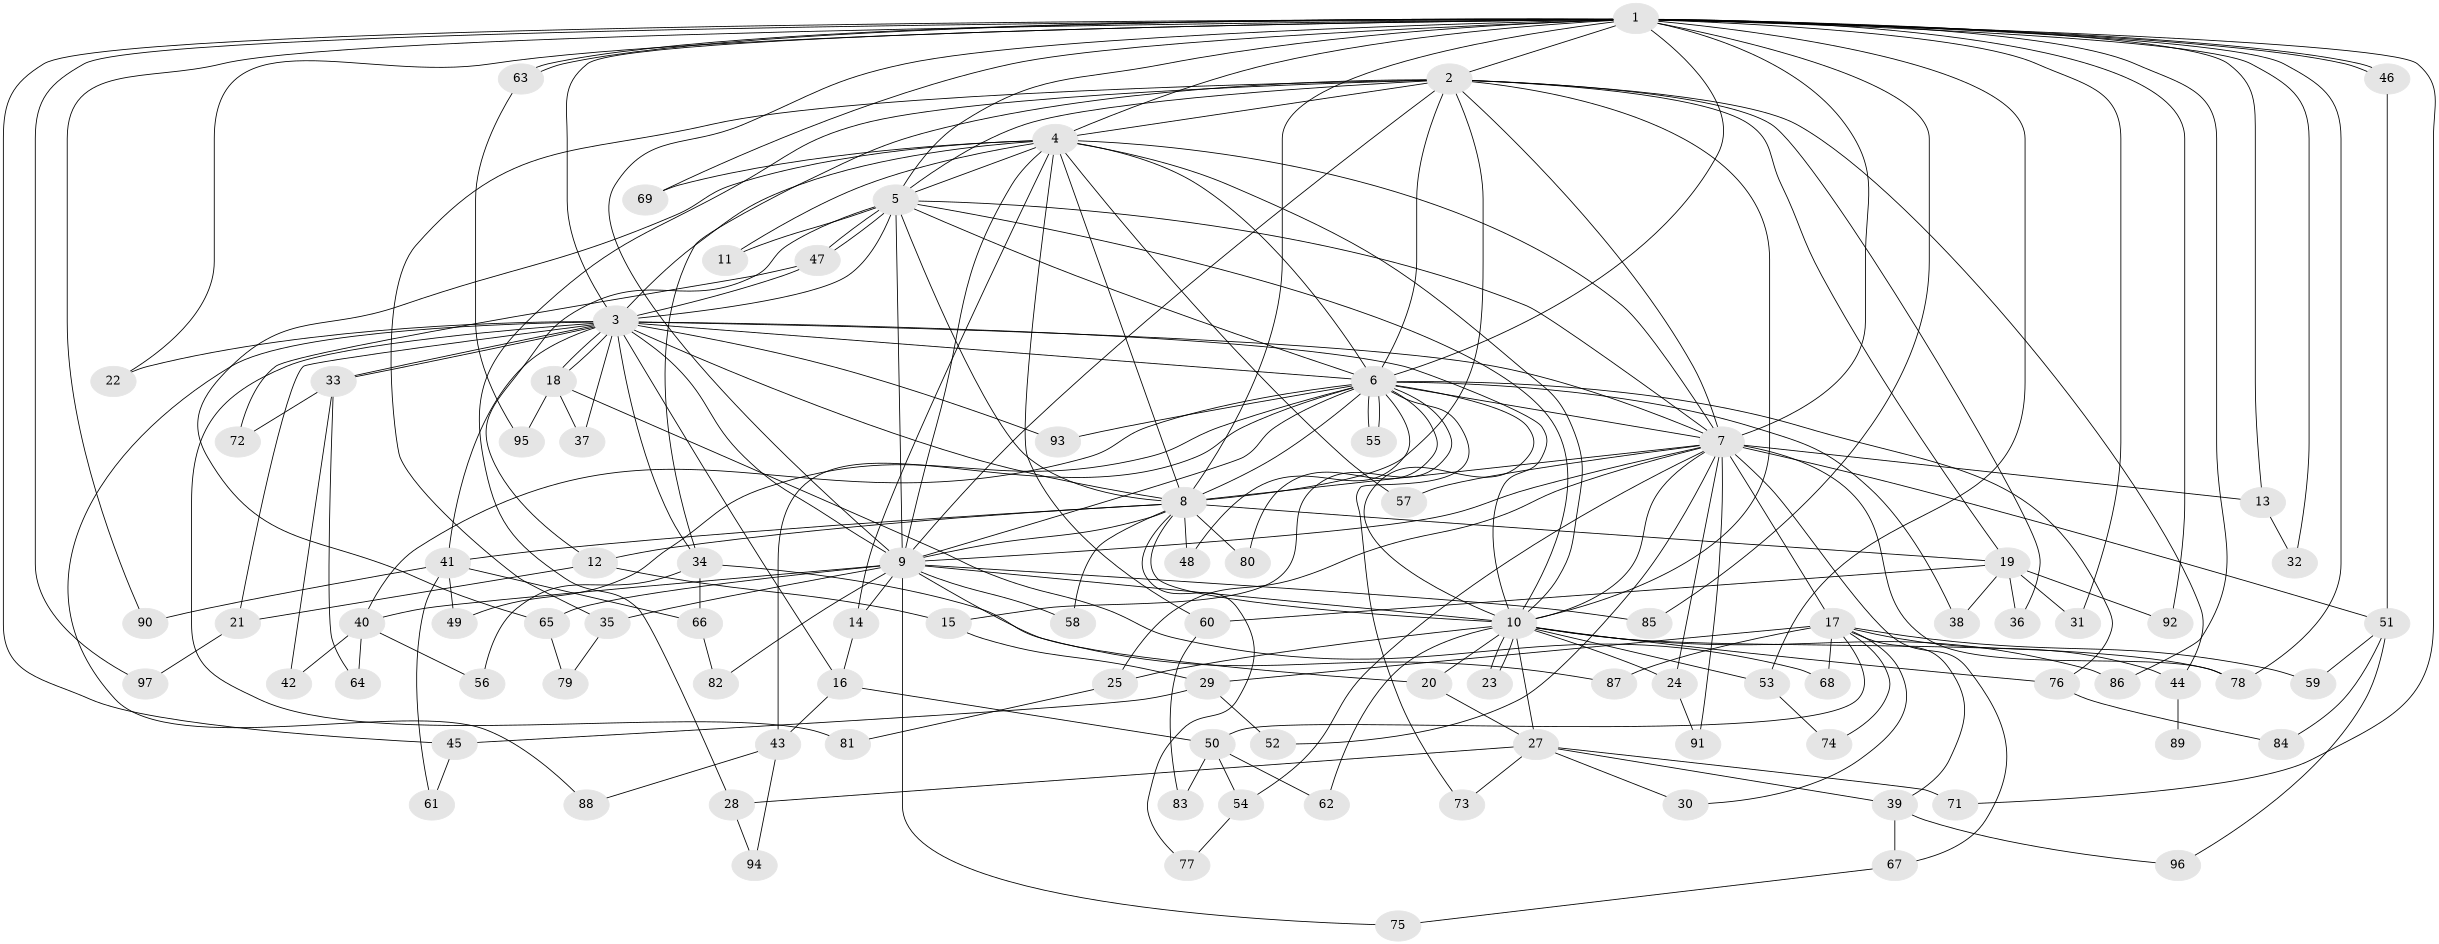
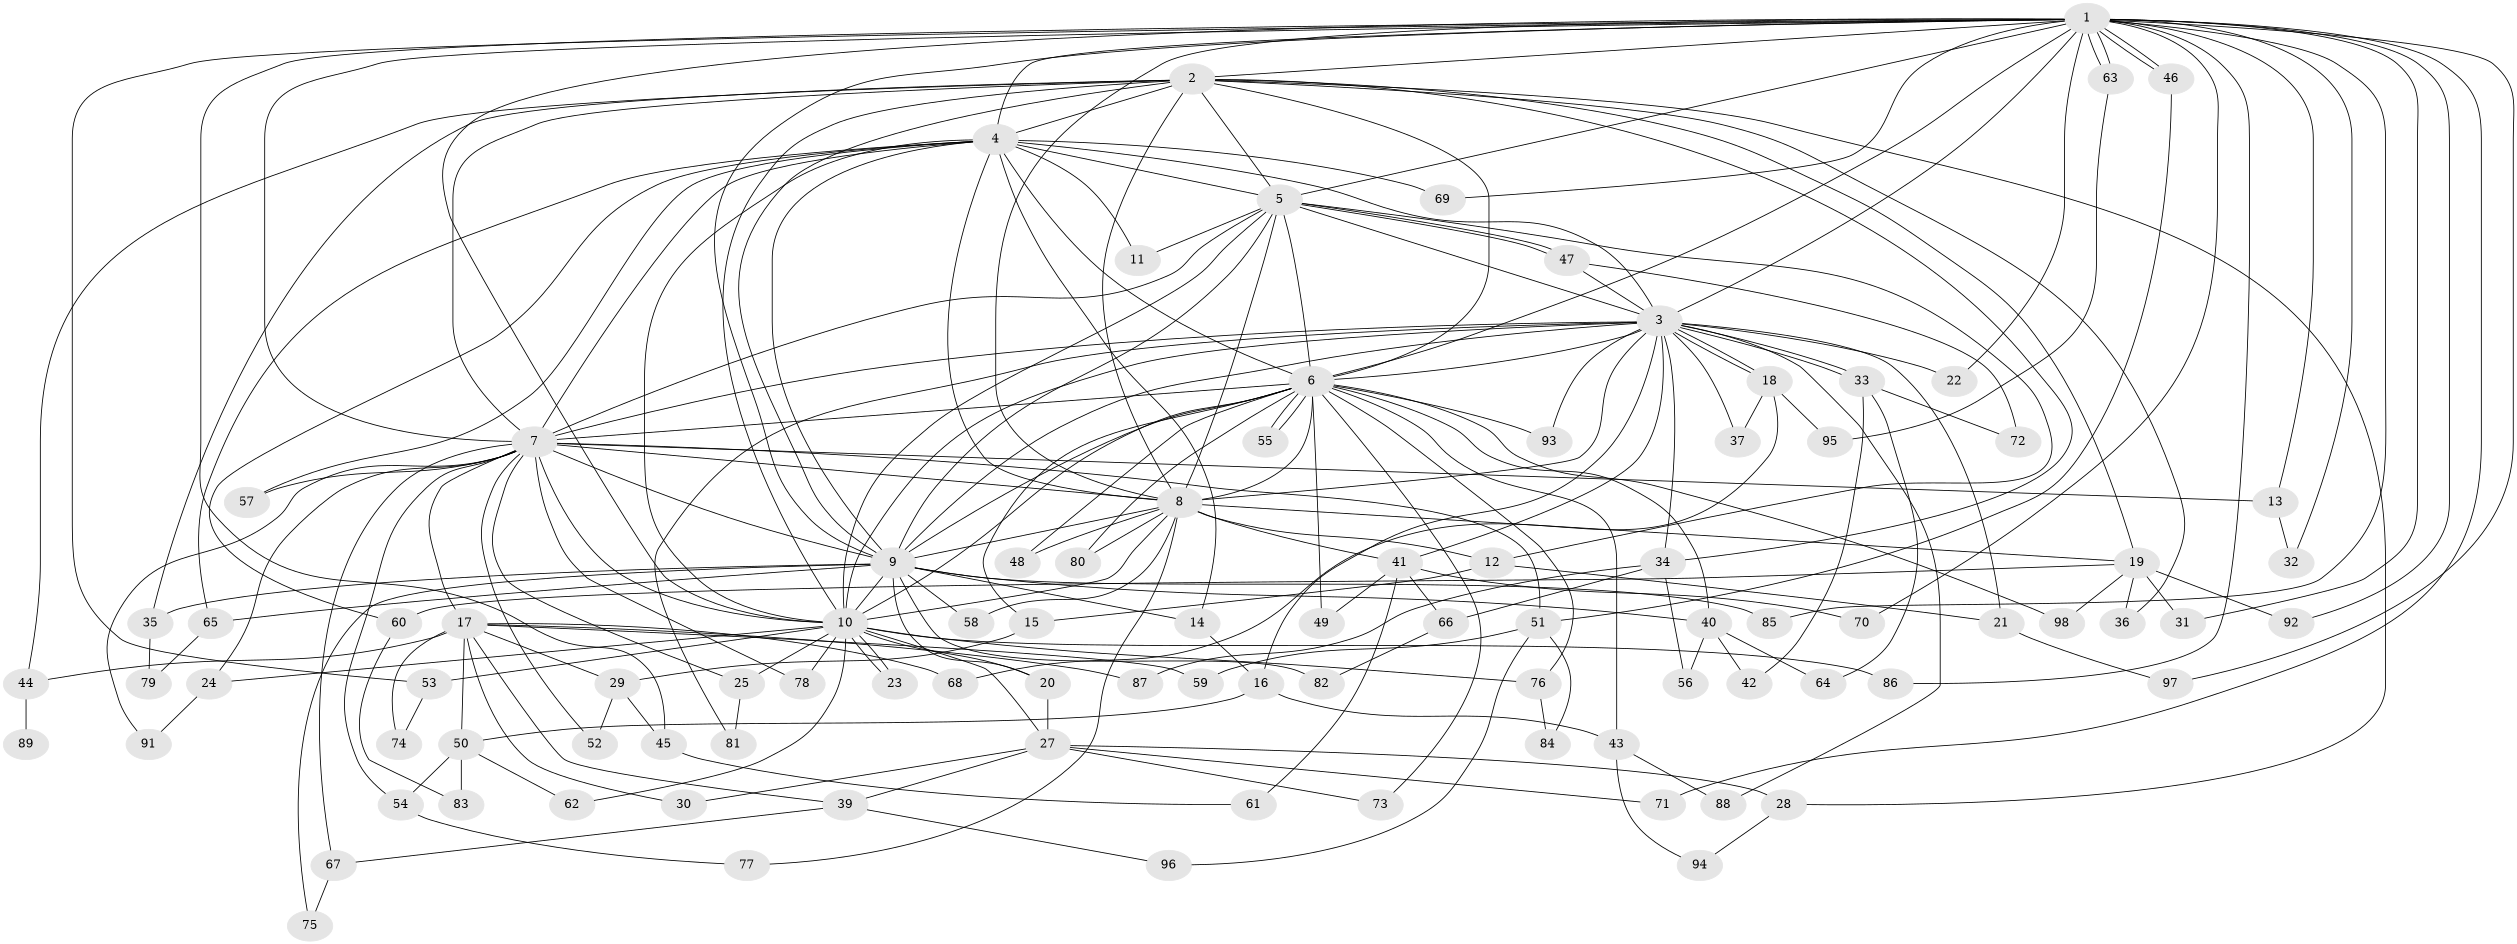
edge "1" -- "78": now "1" -- "10"
node "90": label "90" -> "70"
node "38": label "38" -> "98"
